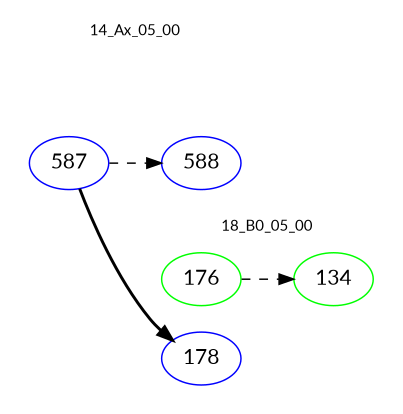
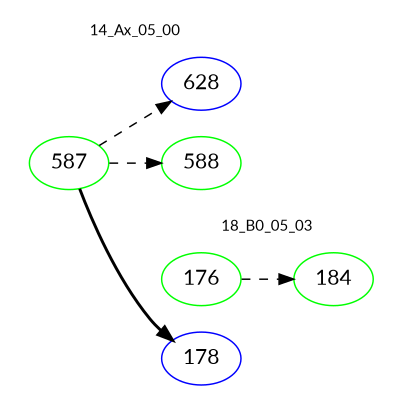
node "628": added
node "587": color blue -> green
node "588": color blue -> green
cluster "18_B0_05_00": label "18_B0_05_00" -> "18_B0_05_03"
node "134": label "134" -> "184"
